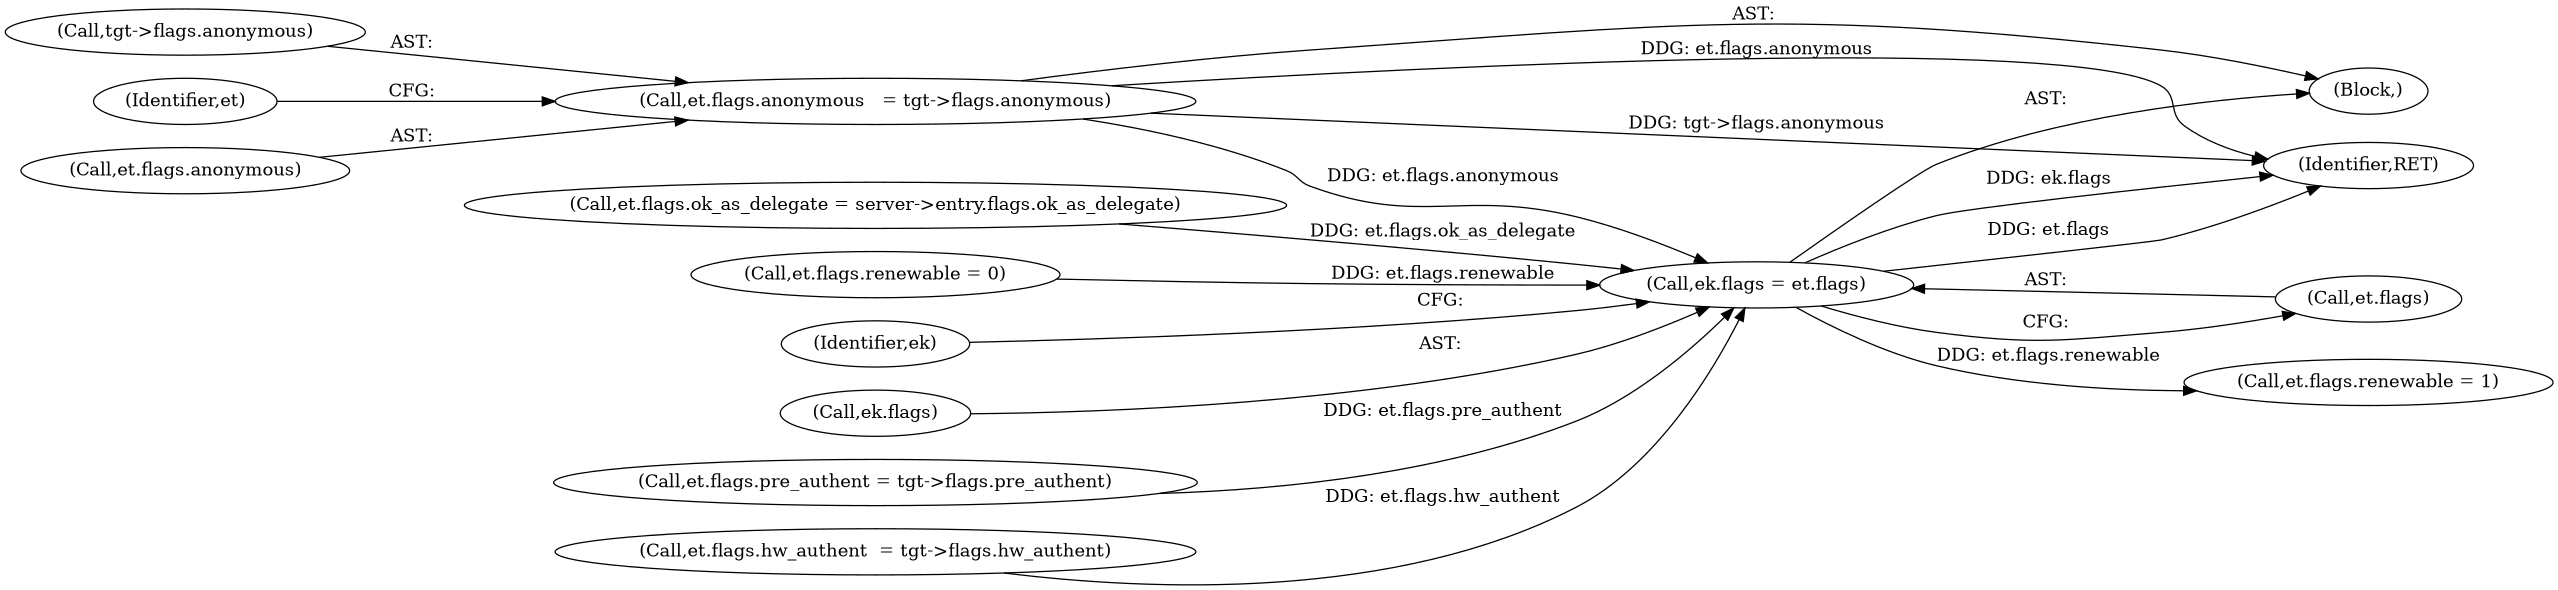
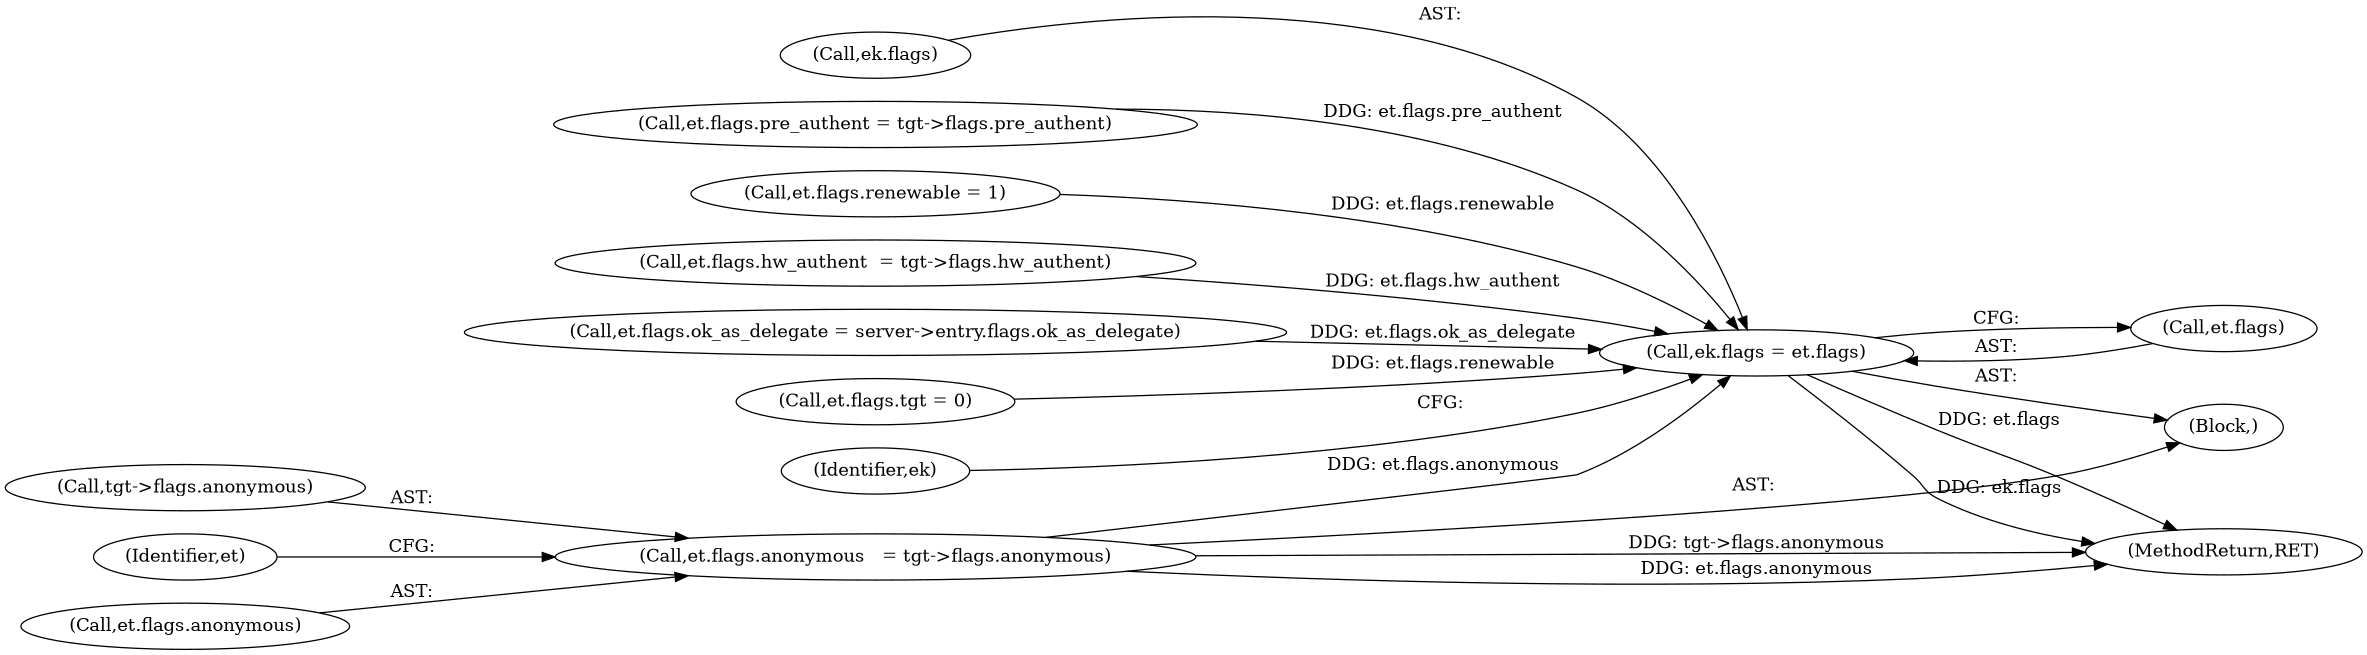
node "(Identifier,RET)": label "(Identifier,RET)" -> "(MethodReturn,RET)"
node "(Call,et.flags.renewable = 0)": label "(Call,et.flags.renewable = 0)" -> "(Call,et.flags.tgt = 0)"
edge "(Call,ek.flags = et.flags)" -> "(Call,et.flags.renewable = 1)": reversed
